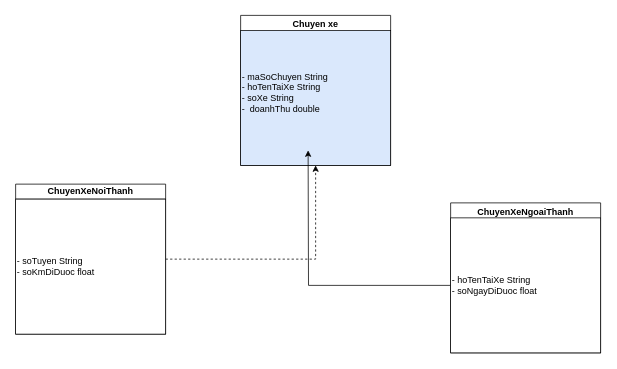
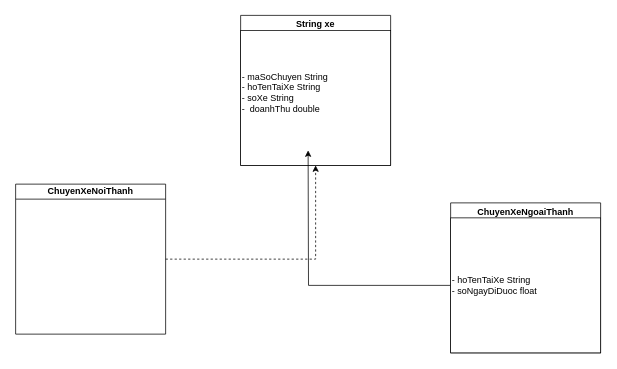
node "Chuyen xe": label "Chuyen xe" -> "String xe"
node "- maSoChuyen String - hoTenTaiXe String - soXe String - doanhThu double": fillcolor #dae8fc -> #ffffff
node "- soTuyen String - soKmDiDuoc float": removed
